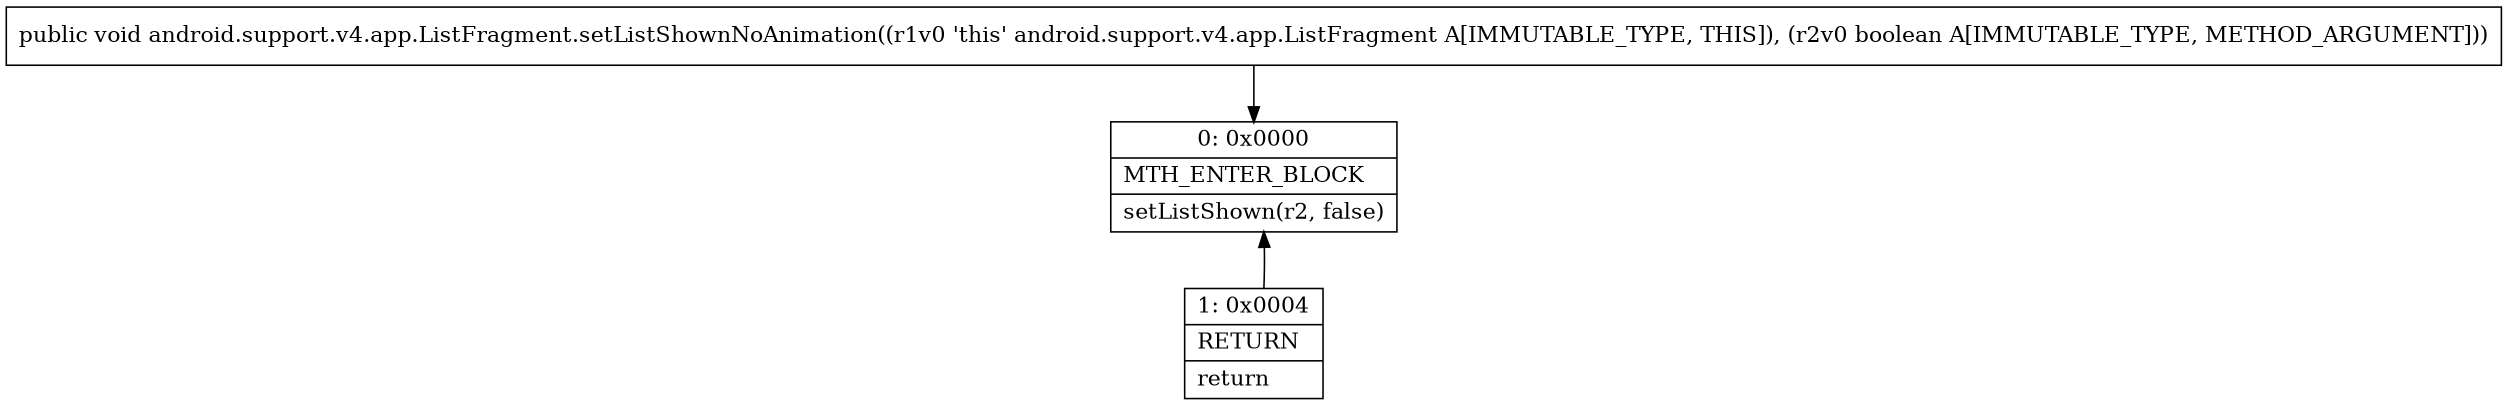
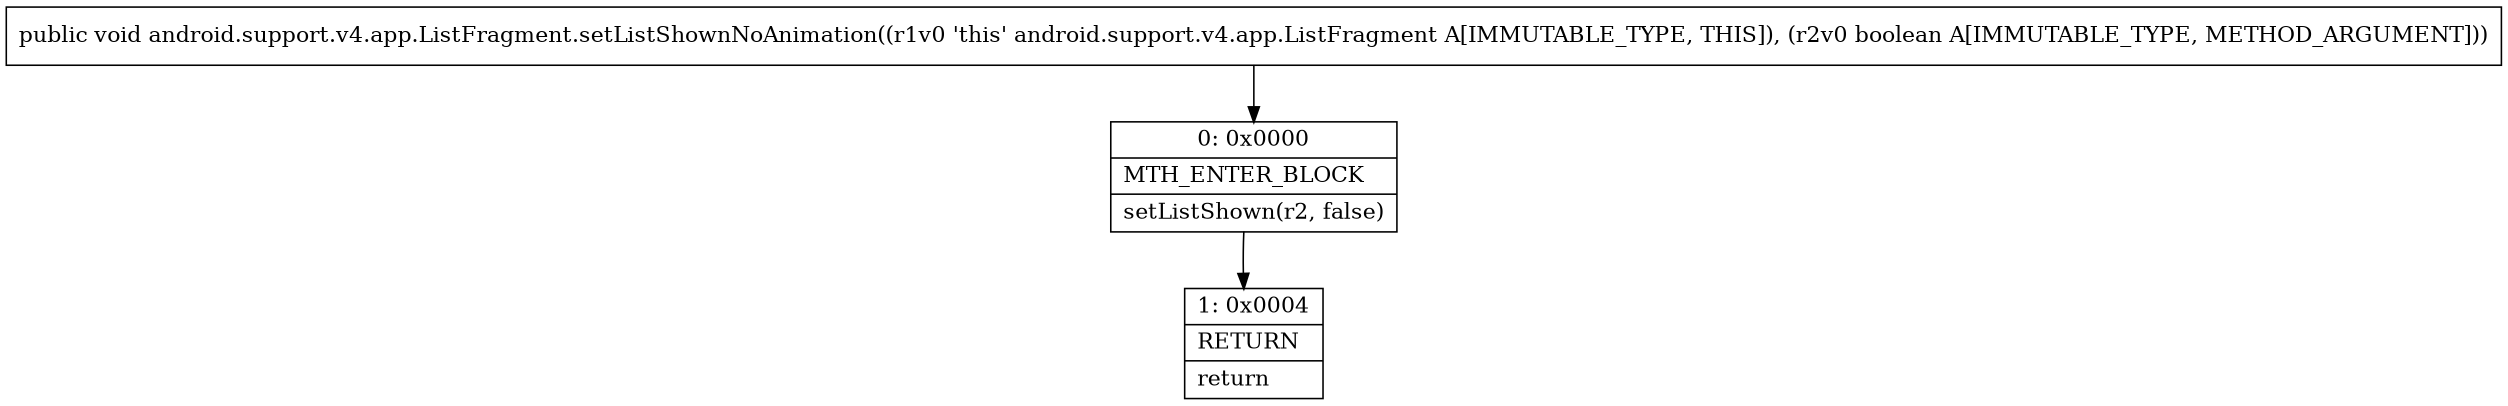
edge "1: 0x0004" -> "0: 0x0000": reversed
